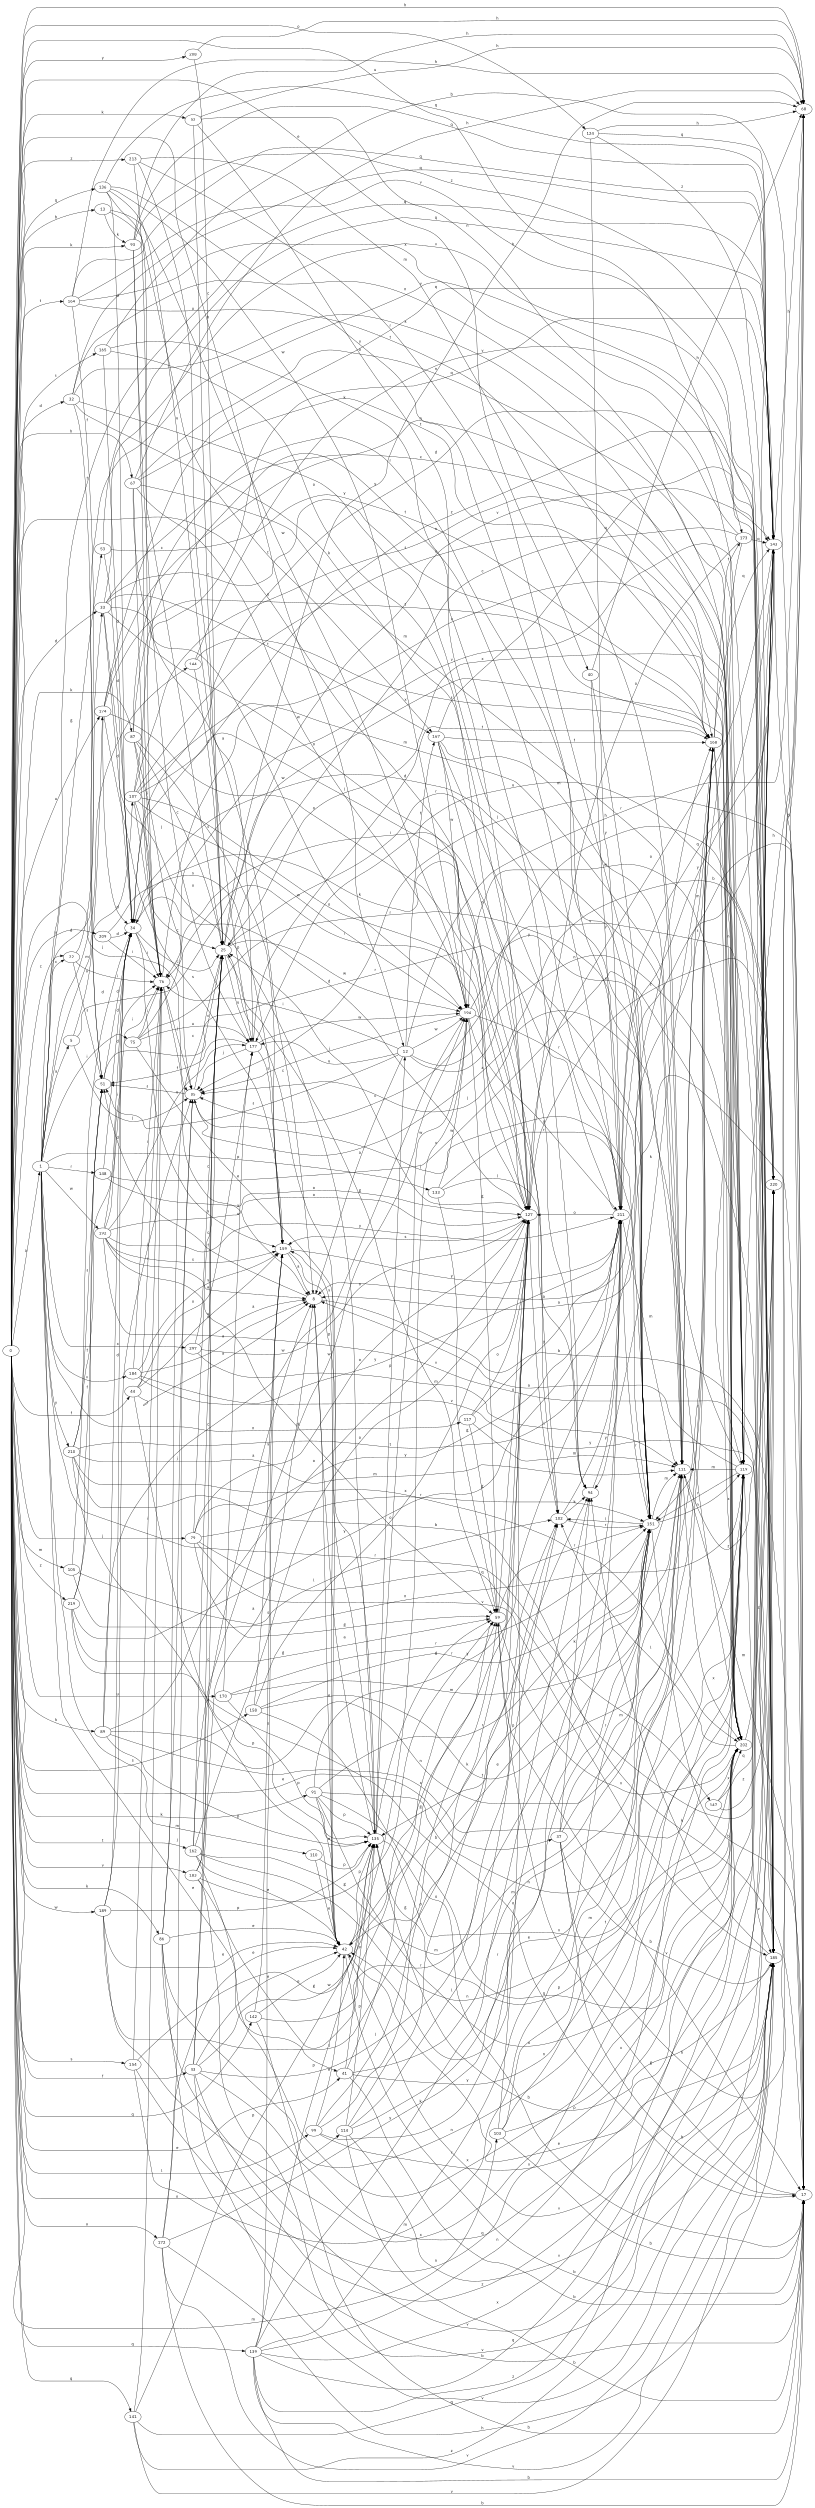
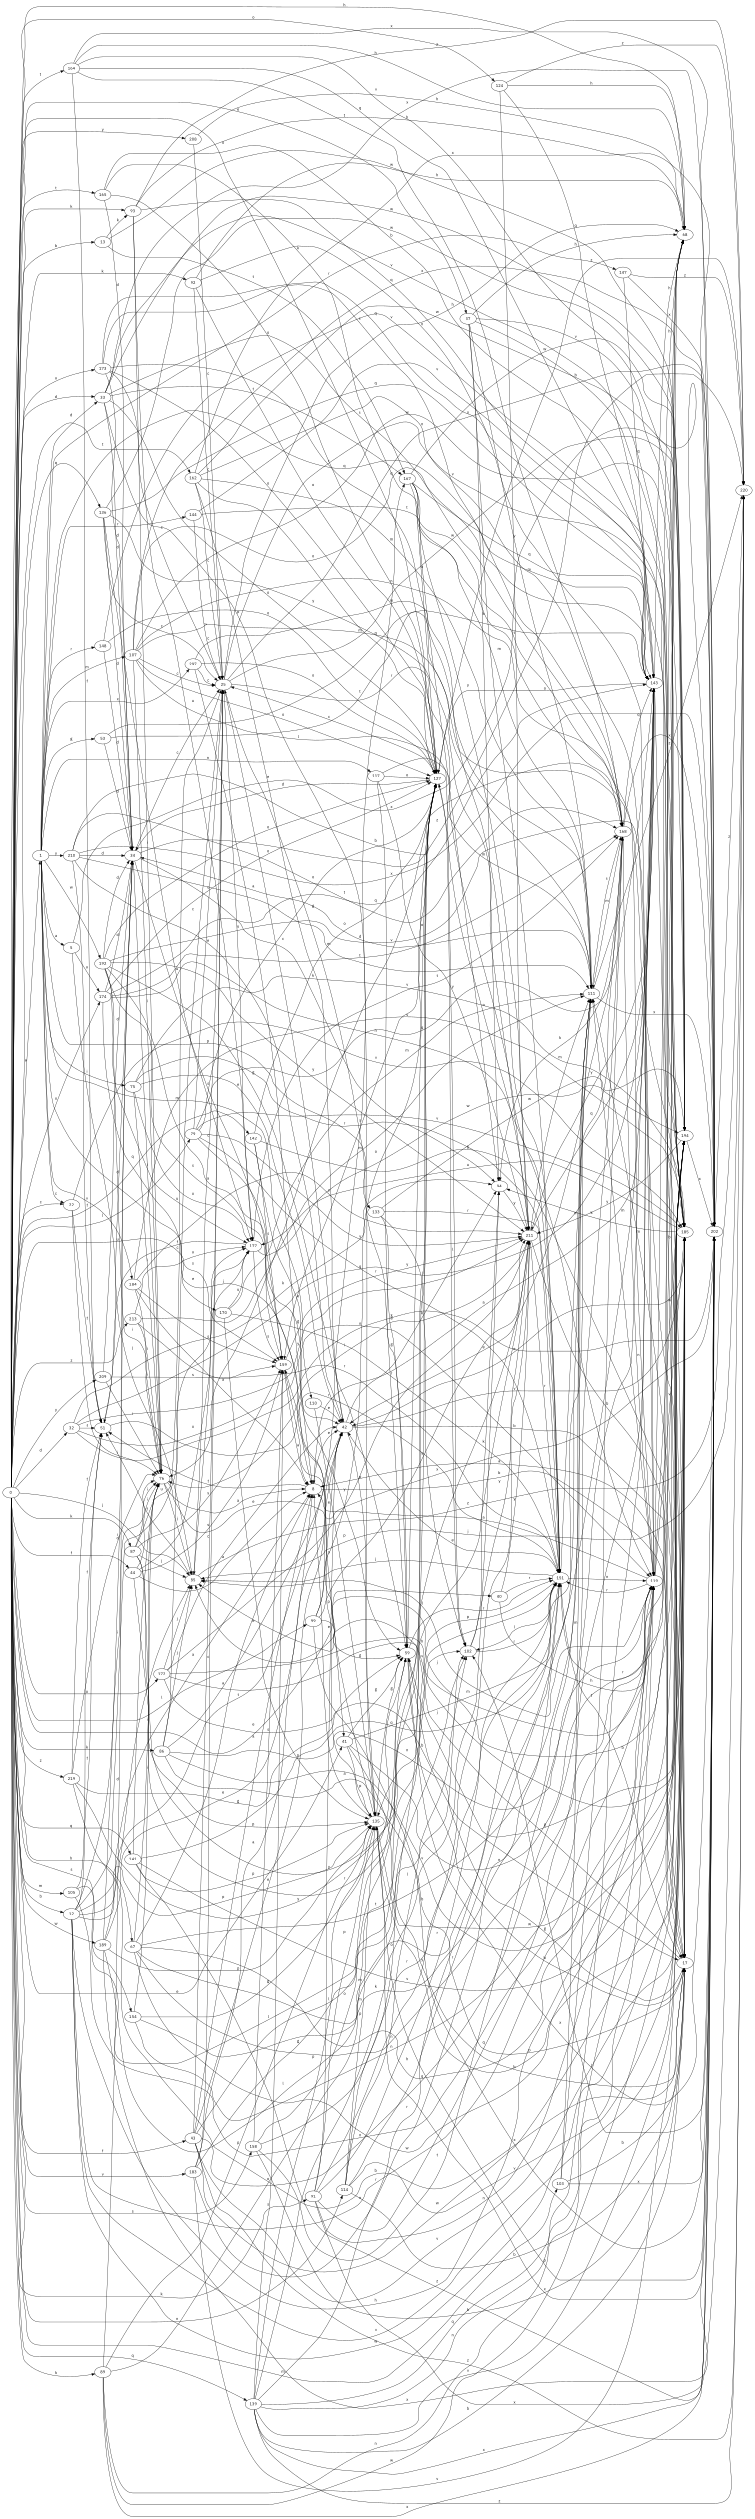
edge "168" -> "173": reversed
edge "135" -> "12": reversed
edge "103" -> "127": removed, label "o"
